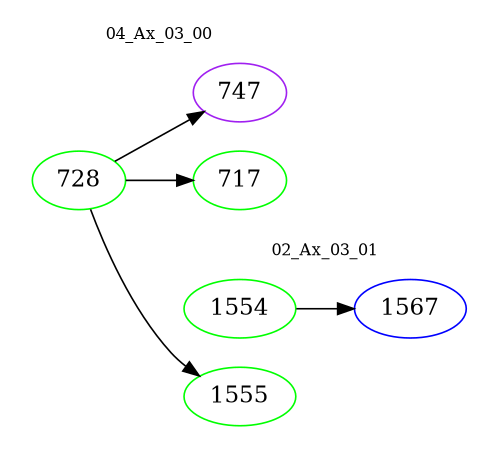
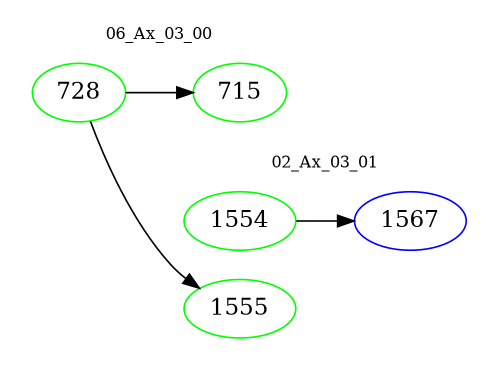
cluster "04_Ax_03_00": label "04_Ax_03_00" -> "06_Ax_03_00"
node "747": removed
node "717": label "717" -> "715"
